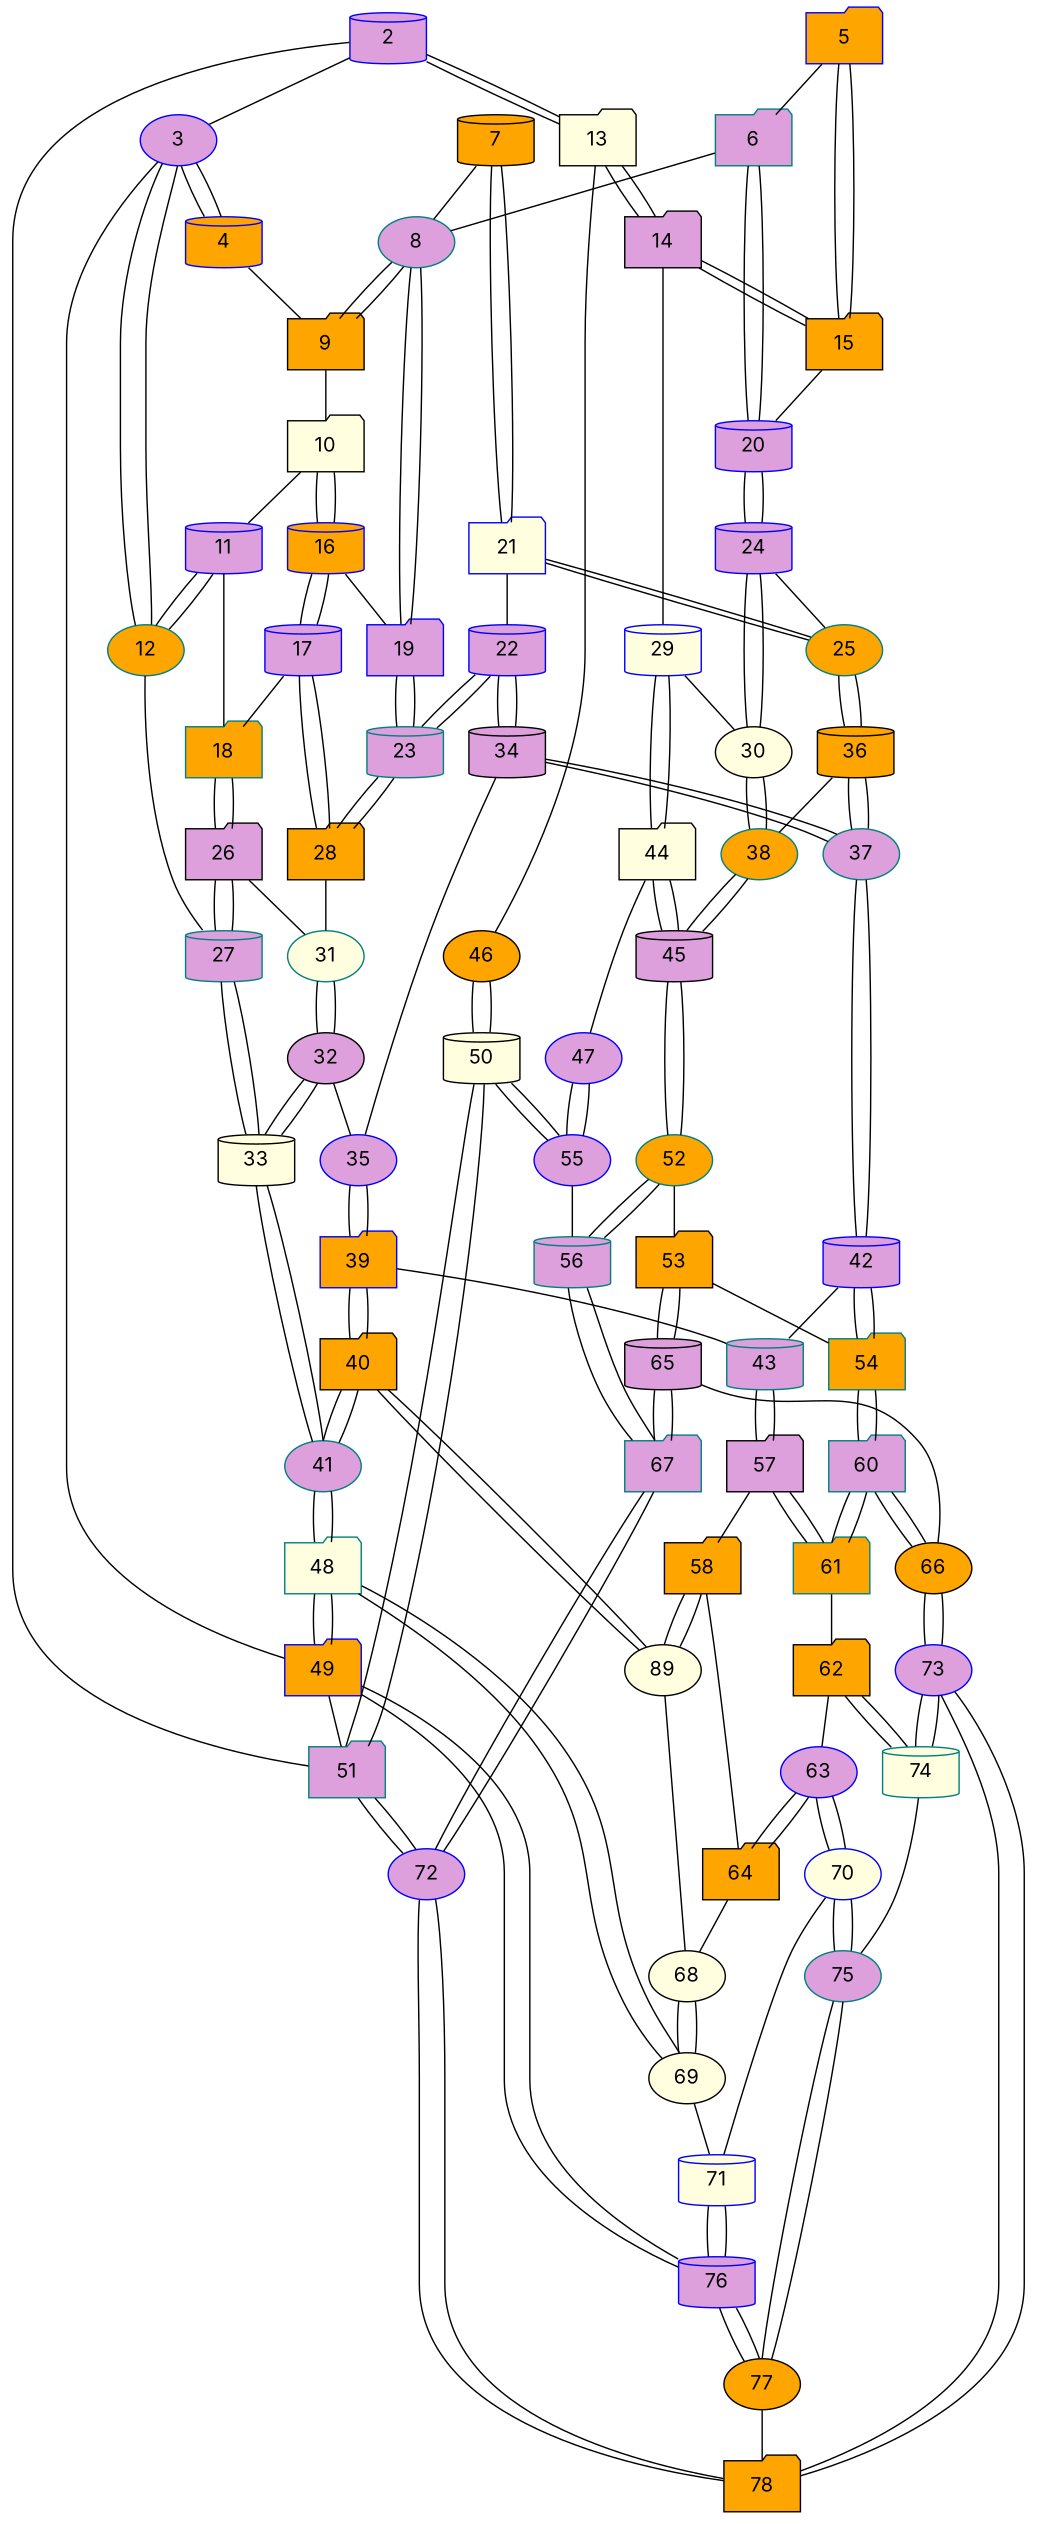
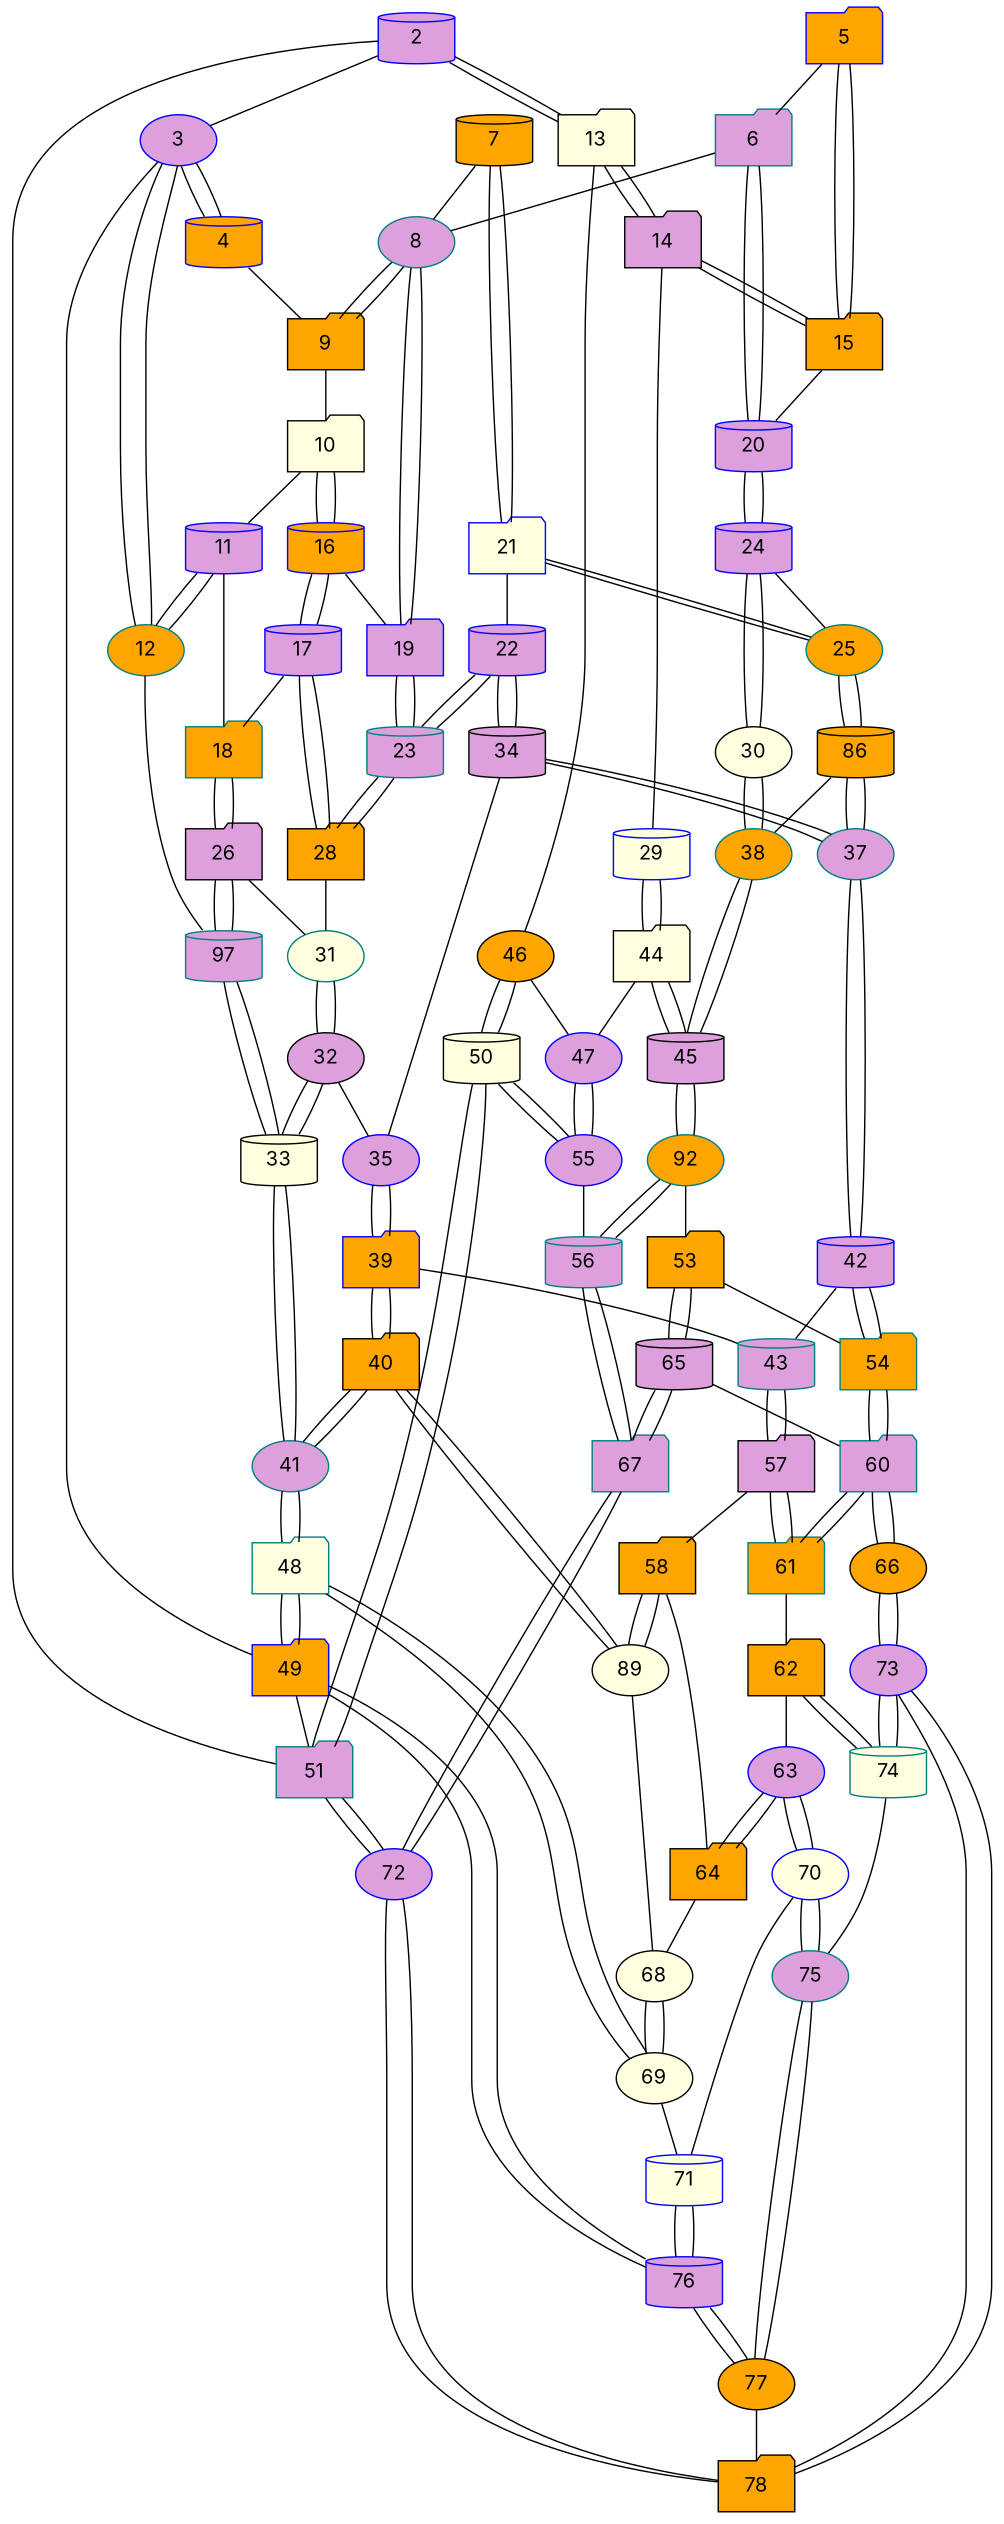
edge "29" -- "30": removed
node "36": label "36" -> "86"
node "27": label "27" -> "97"
edge "46" -- "47": added
node "52": label "52" -> "92"
edge "65" -- "66": now "65" -- "60"
